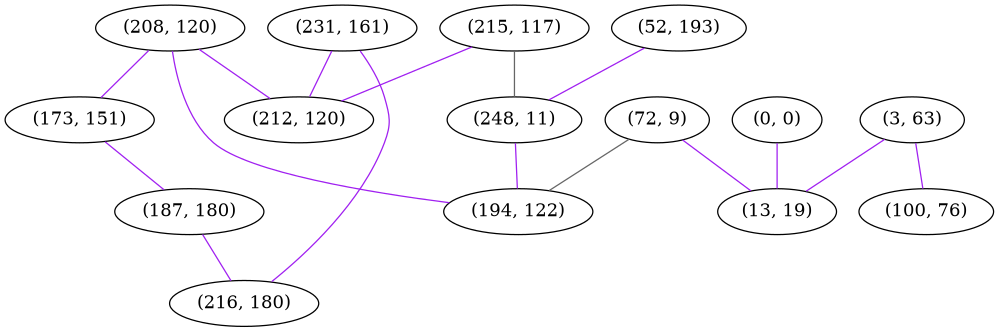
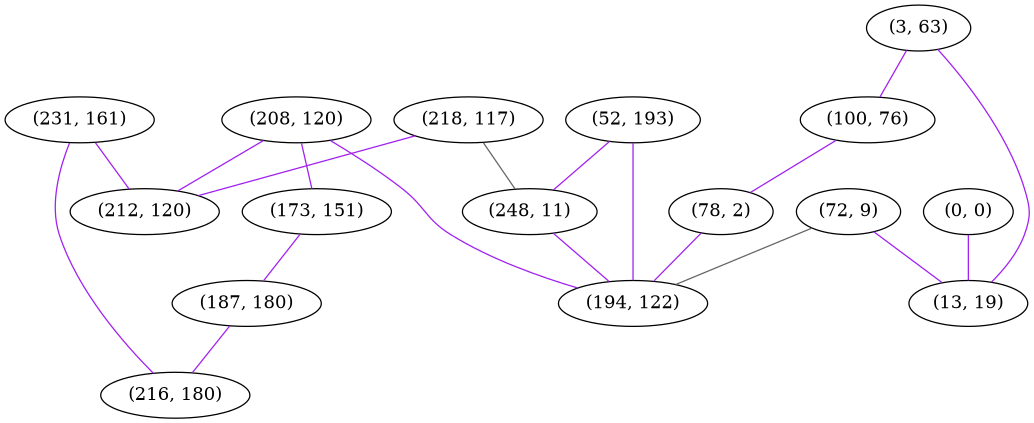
node "(215, 117)": label "(215, 117)" -> "(218, 117)"
edge "(52, 193)" -- "(194, 122)": added
node "(78, 2)": added
